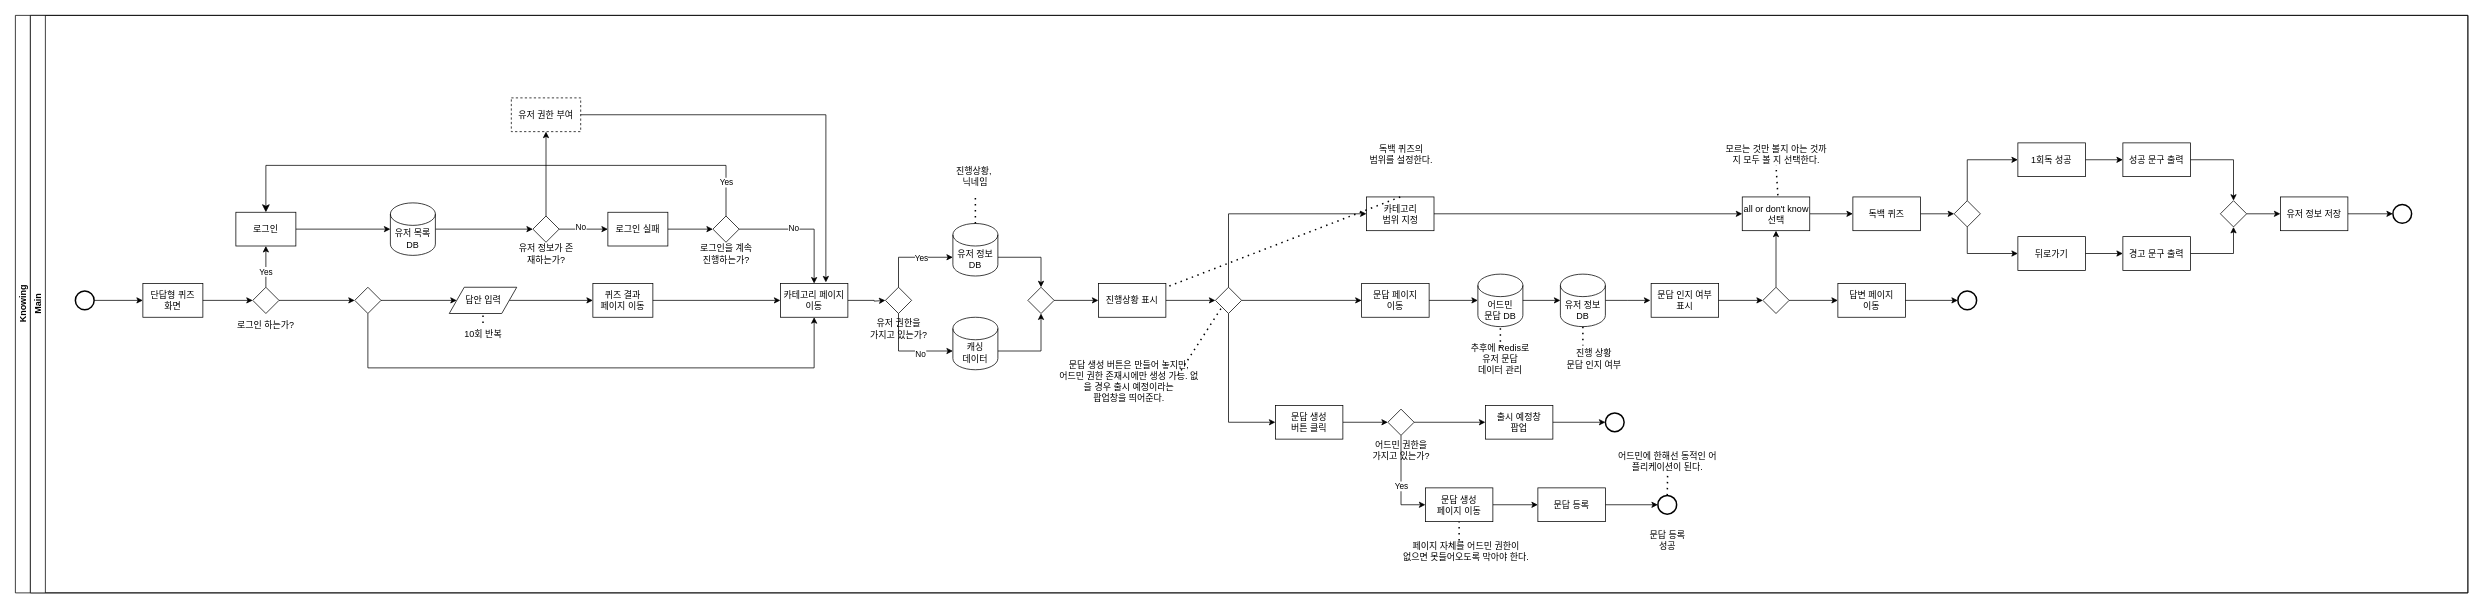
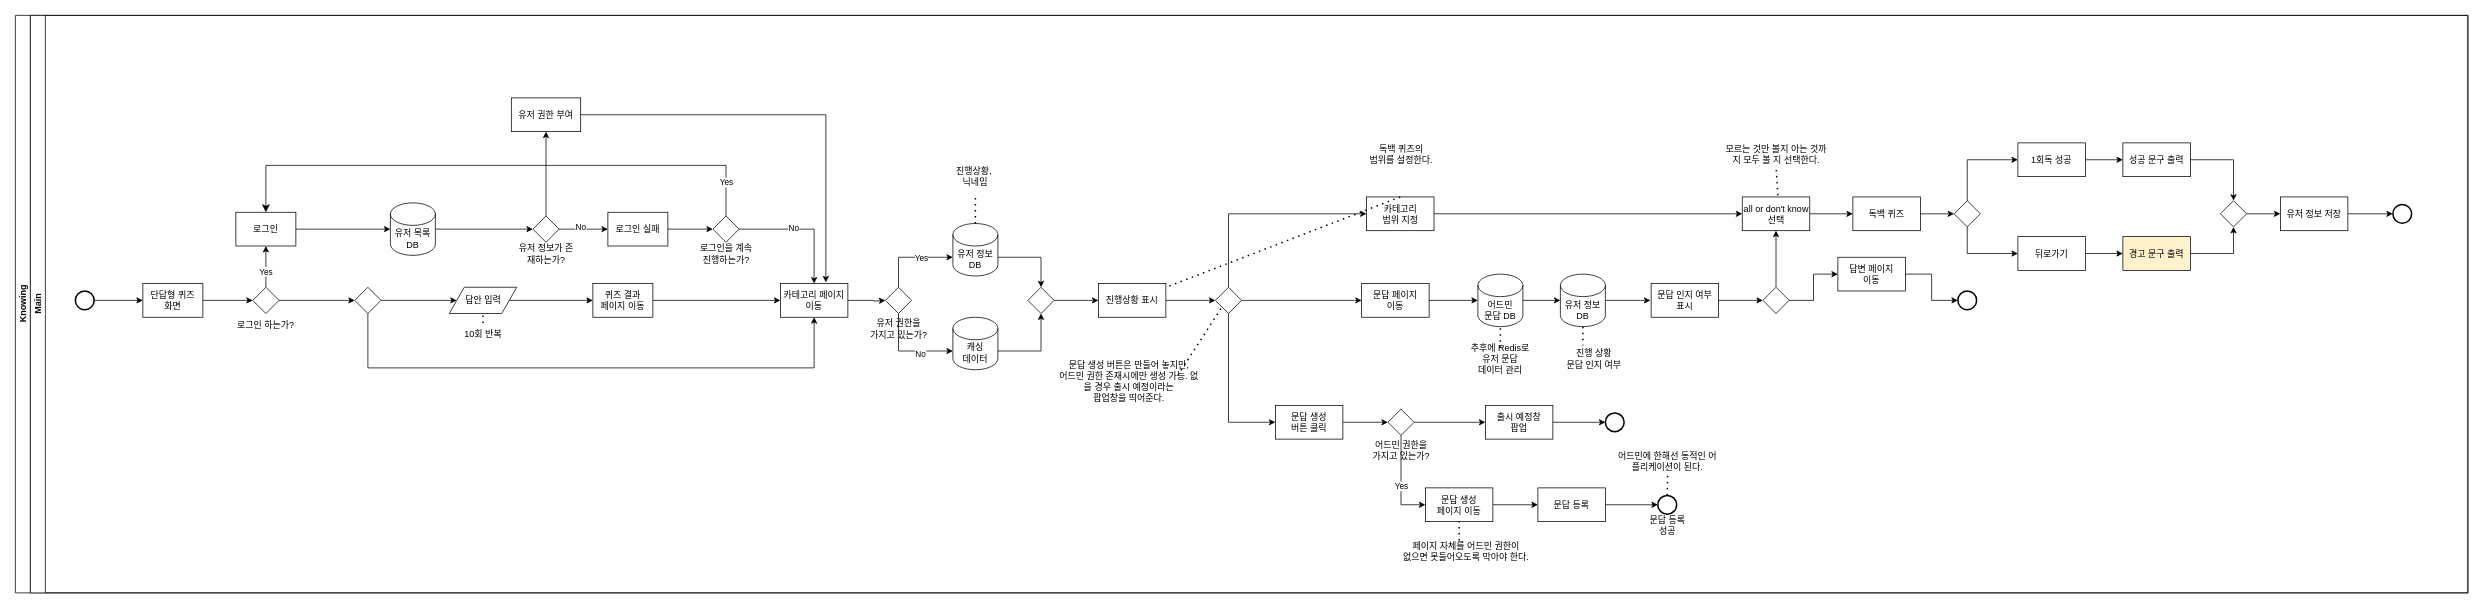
node "유저 권한 부여": style dashed -> solid
node "경고 문구 출력": fillcolor #ffffff -> #fff2cc
node "답변 페이지 이동": moved (1872, 300) -> (1872, 274)
node "문답 등록 성공": moved (1668, 540) -> (1668, 525)
